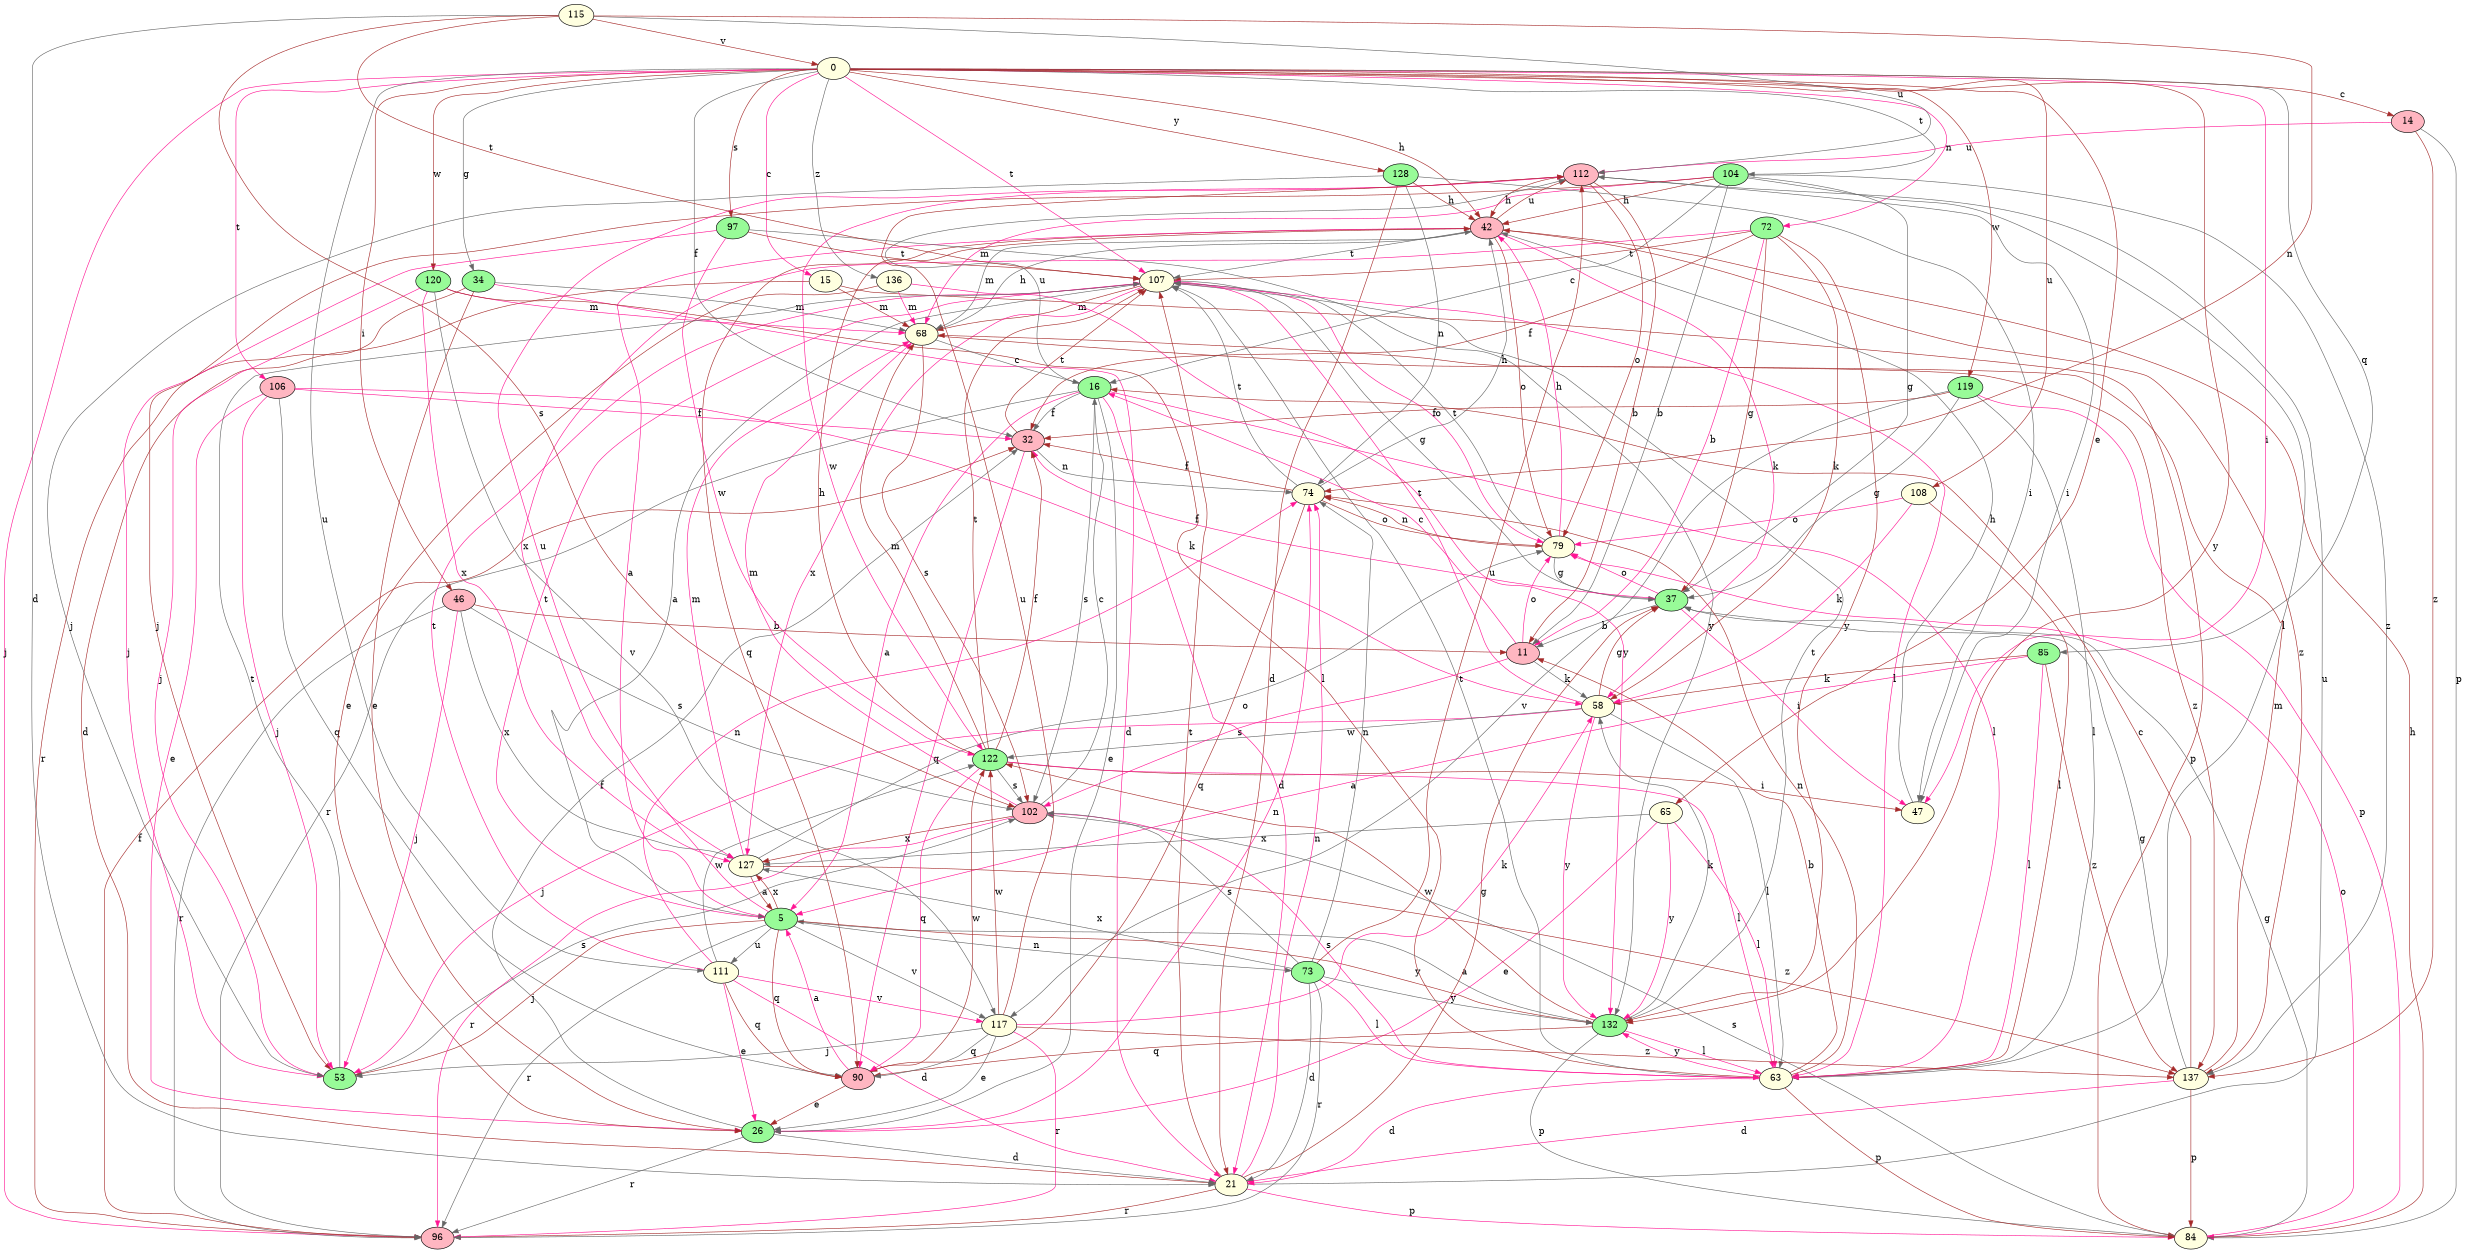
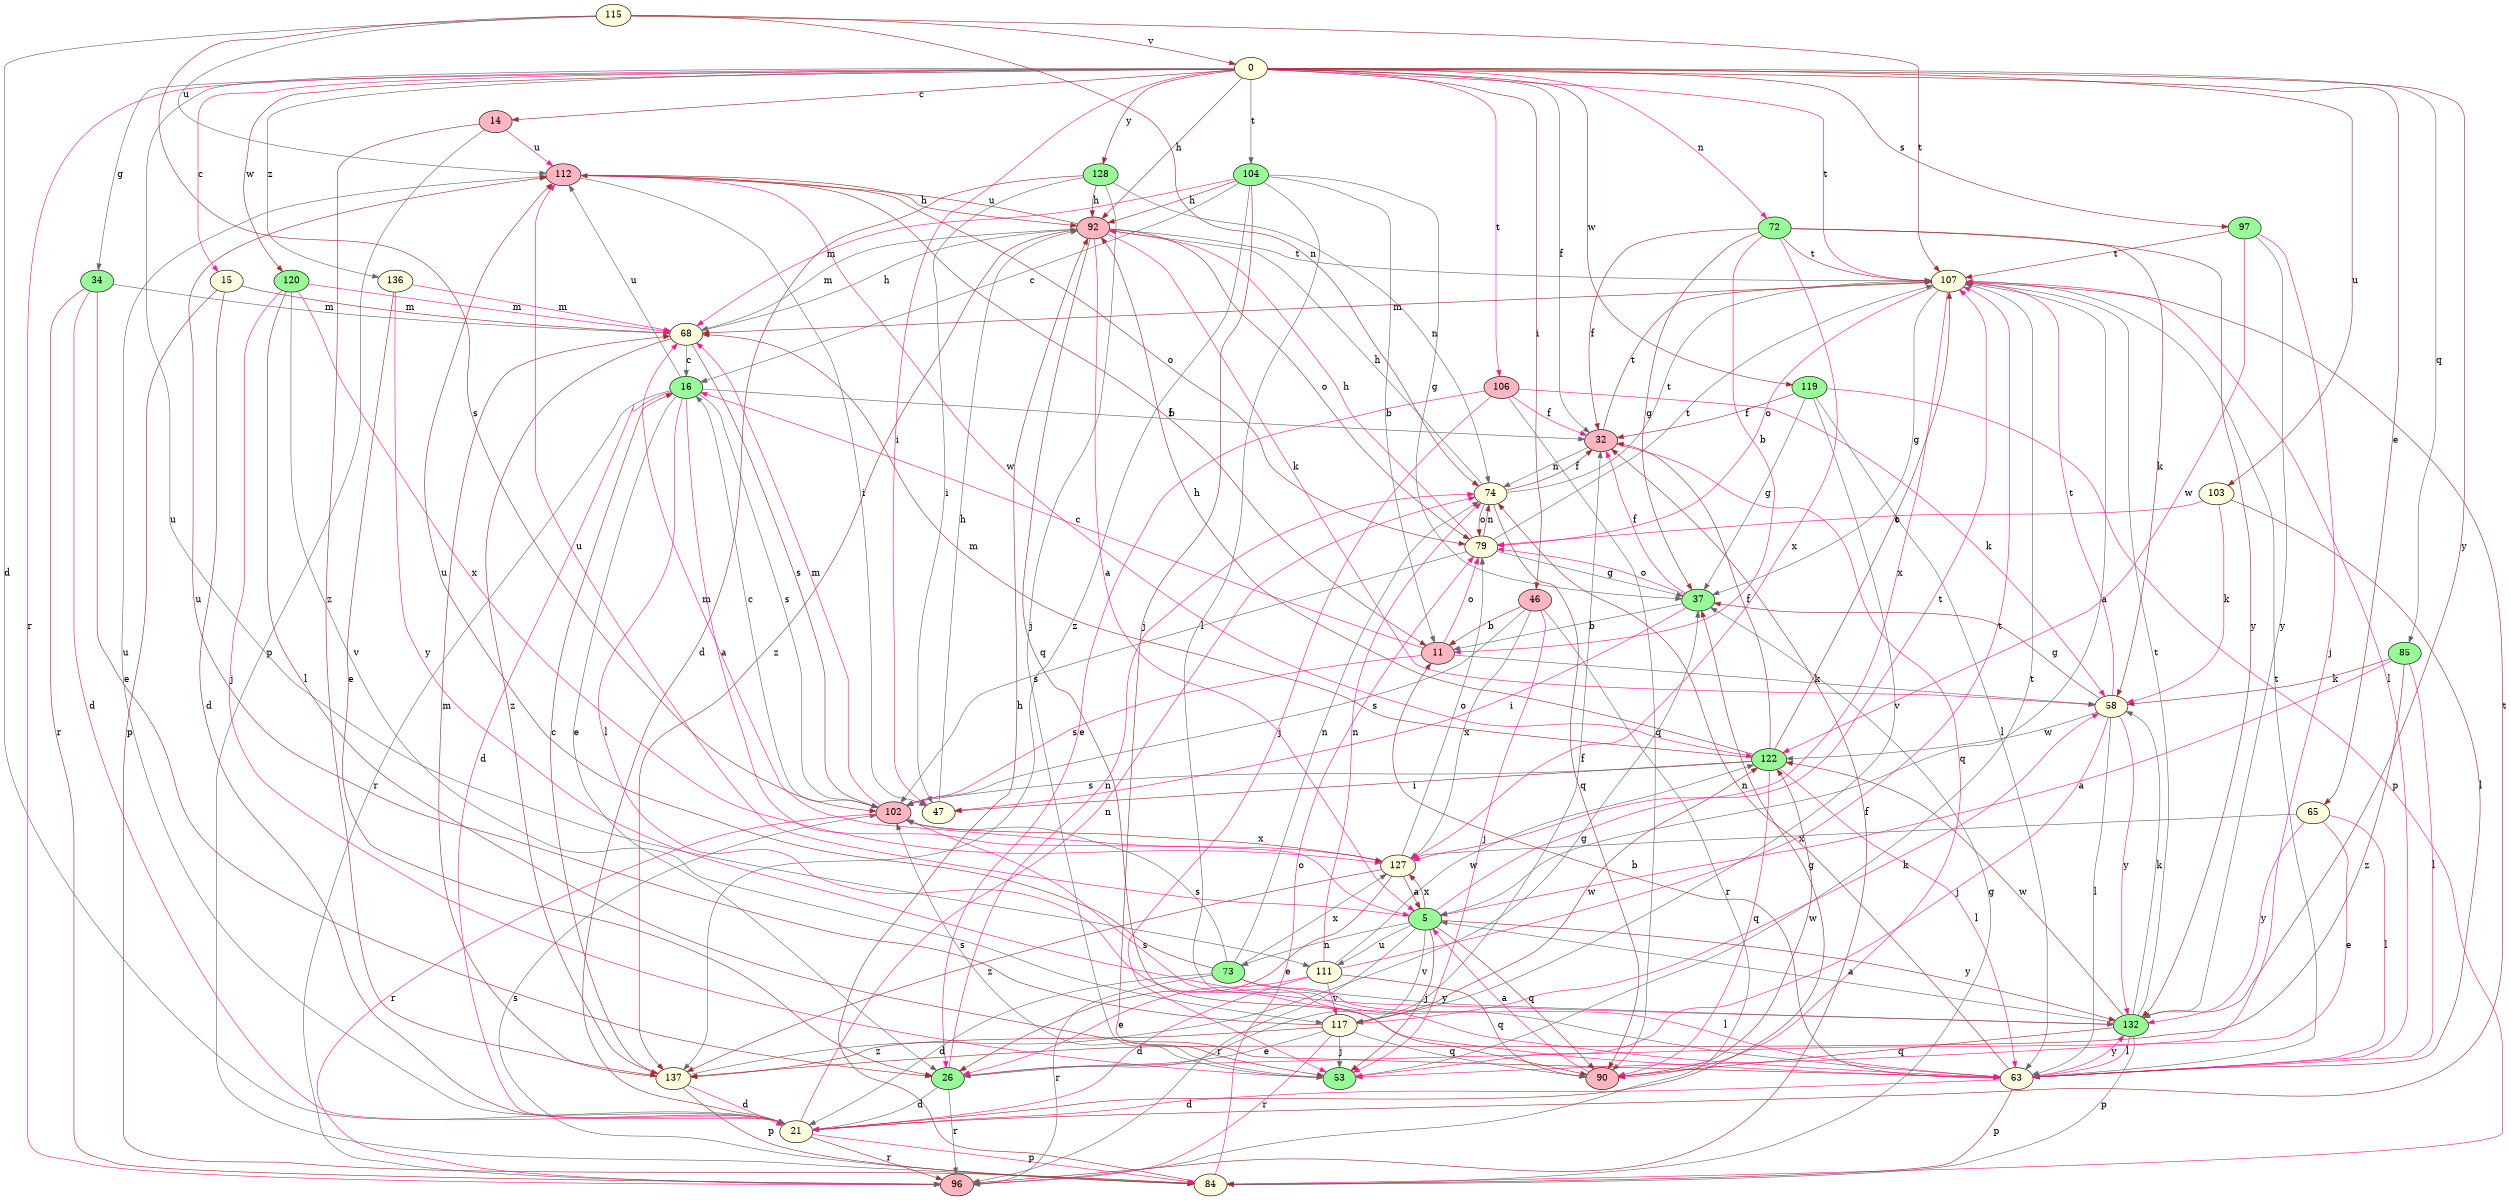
node "42": label "42" -> "92"
node "108": label "108" -> "103"
edge "79" -> "102": added, label "s"
edge "0" -> "96": label "j" -> "r"
edge "90" -> "26": now "127" -> "26"
